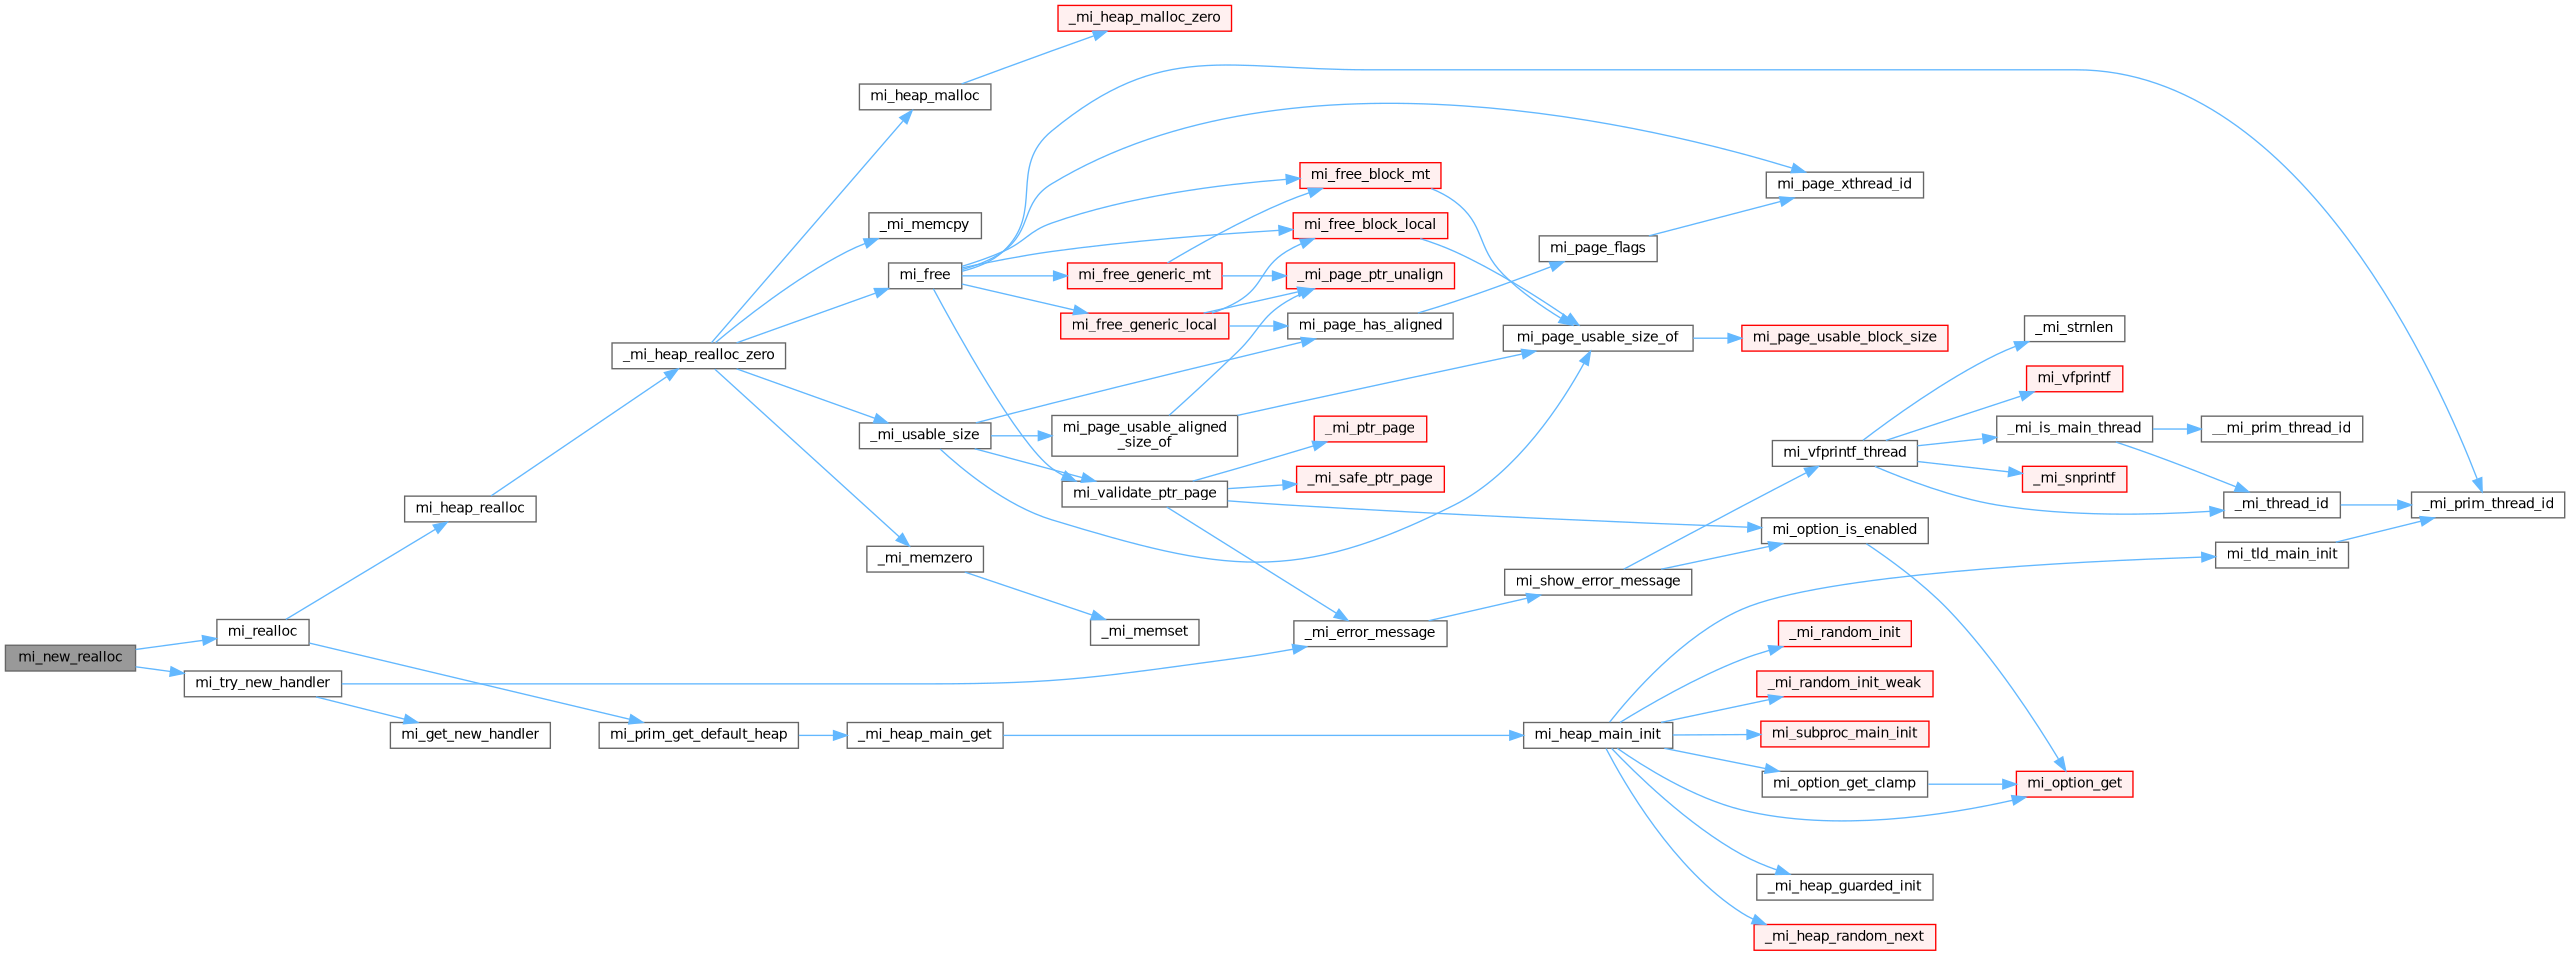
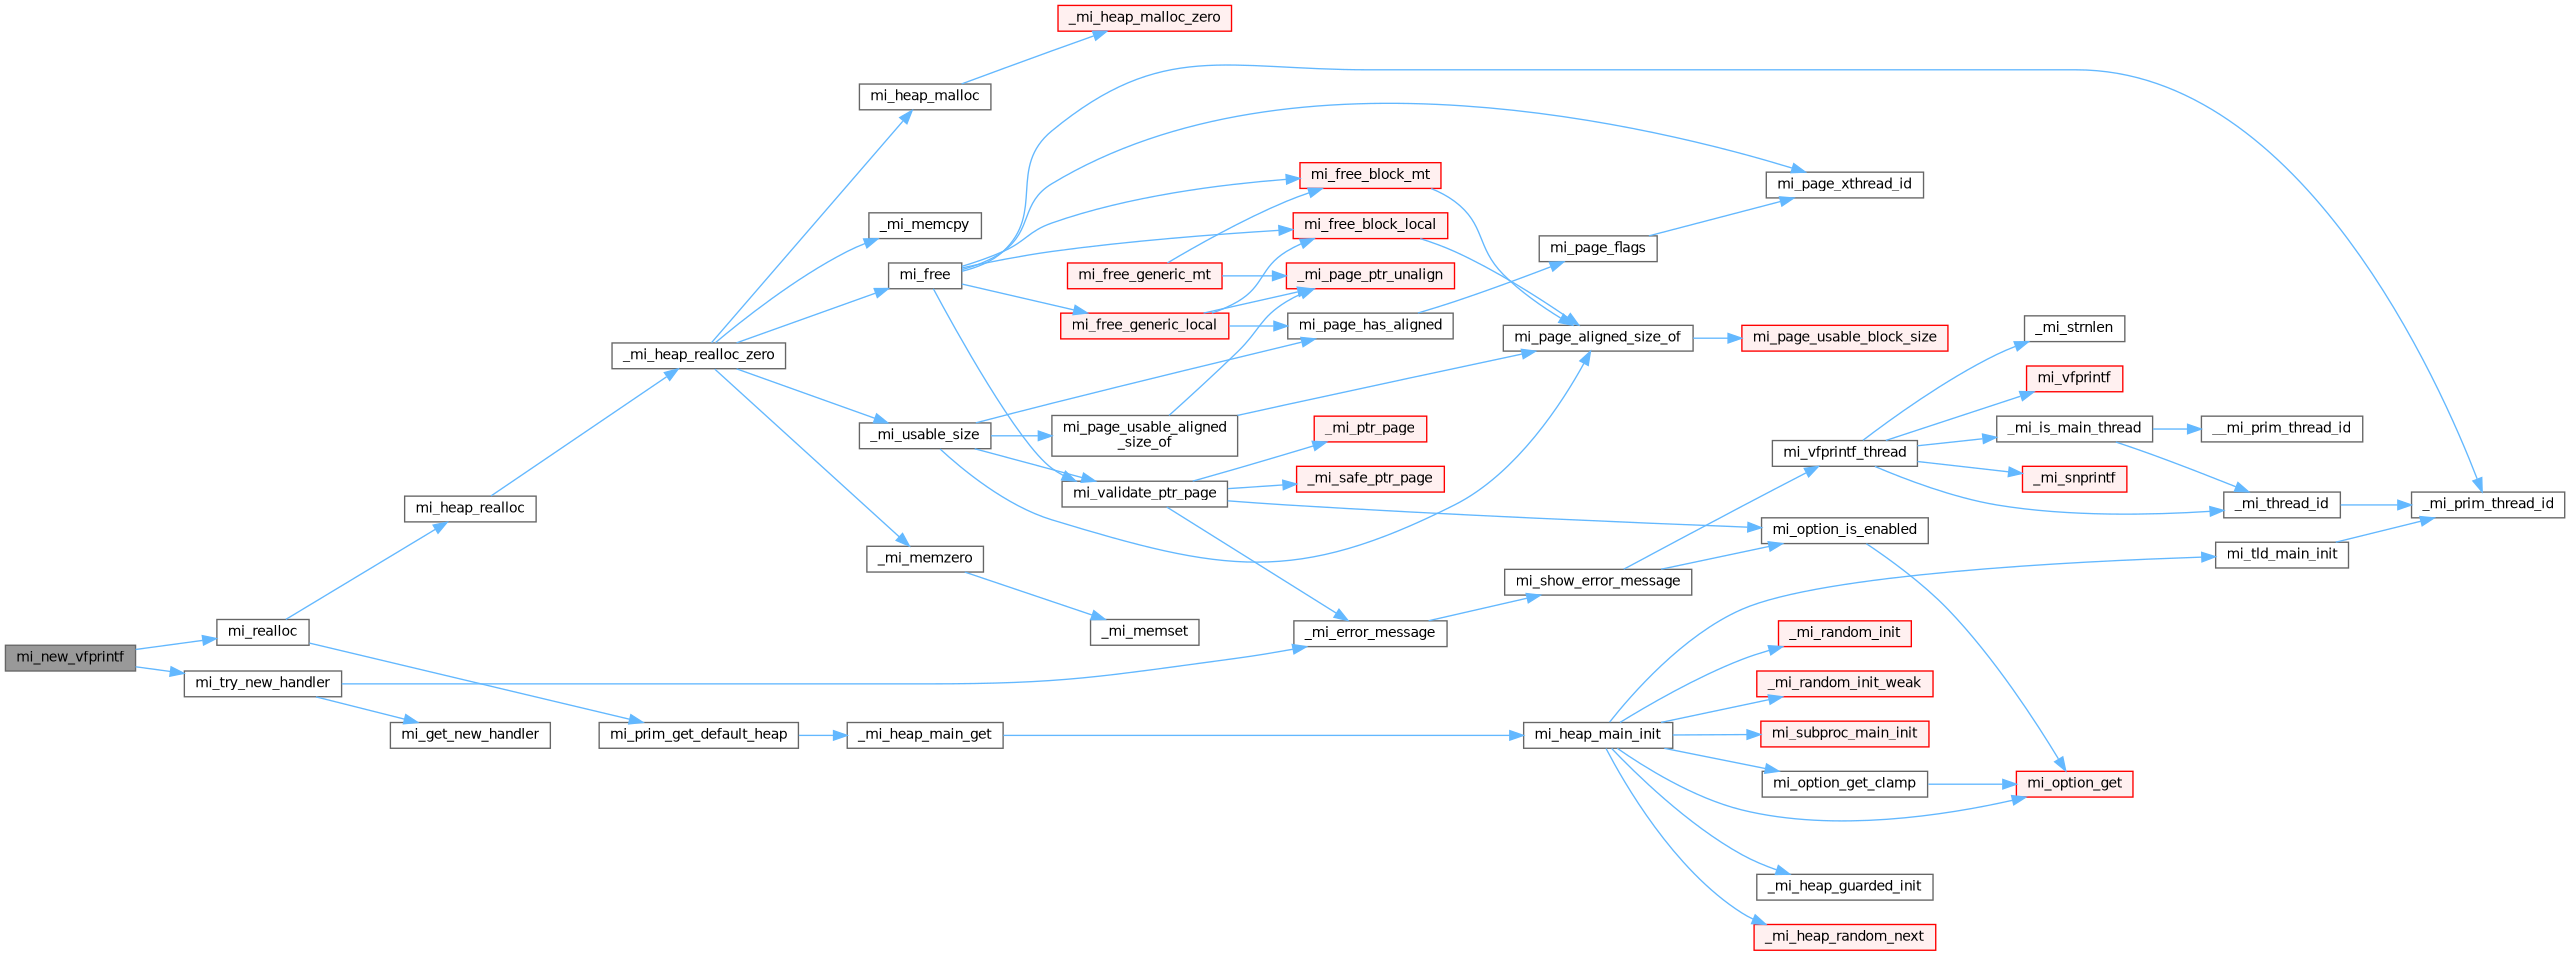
edge "mi_free" -> "mi_free_generic_mt": removed
node "mi_page_usable_size_of": label "mi_page_usable_size_of" -> "mi_page_aligned_size_of"
node "mi_new_realloc": label "mi_new_realloc" -> "mi_new_vfprintf"
